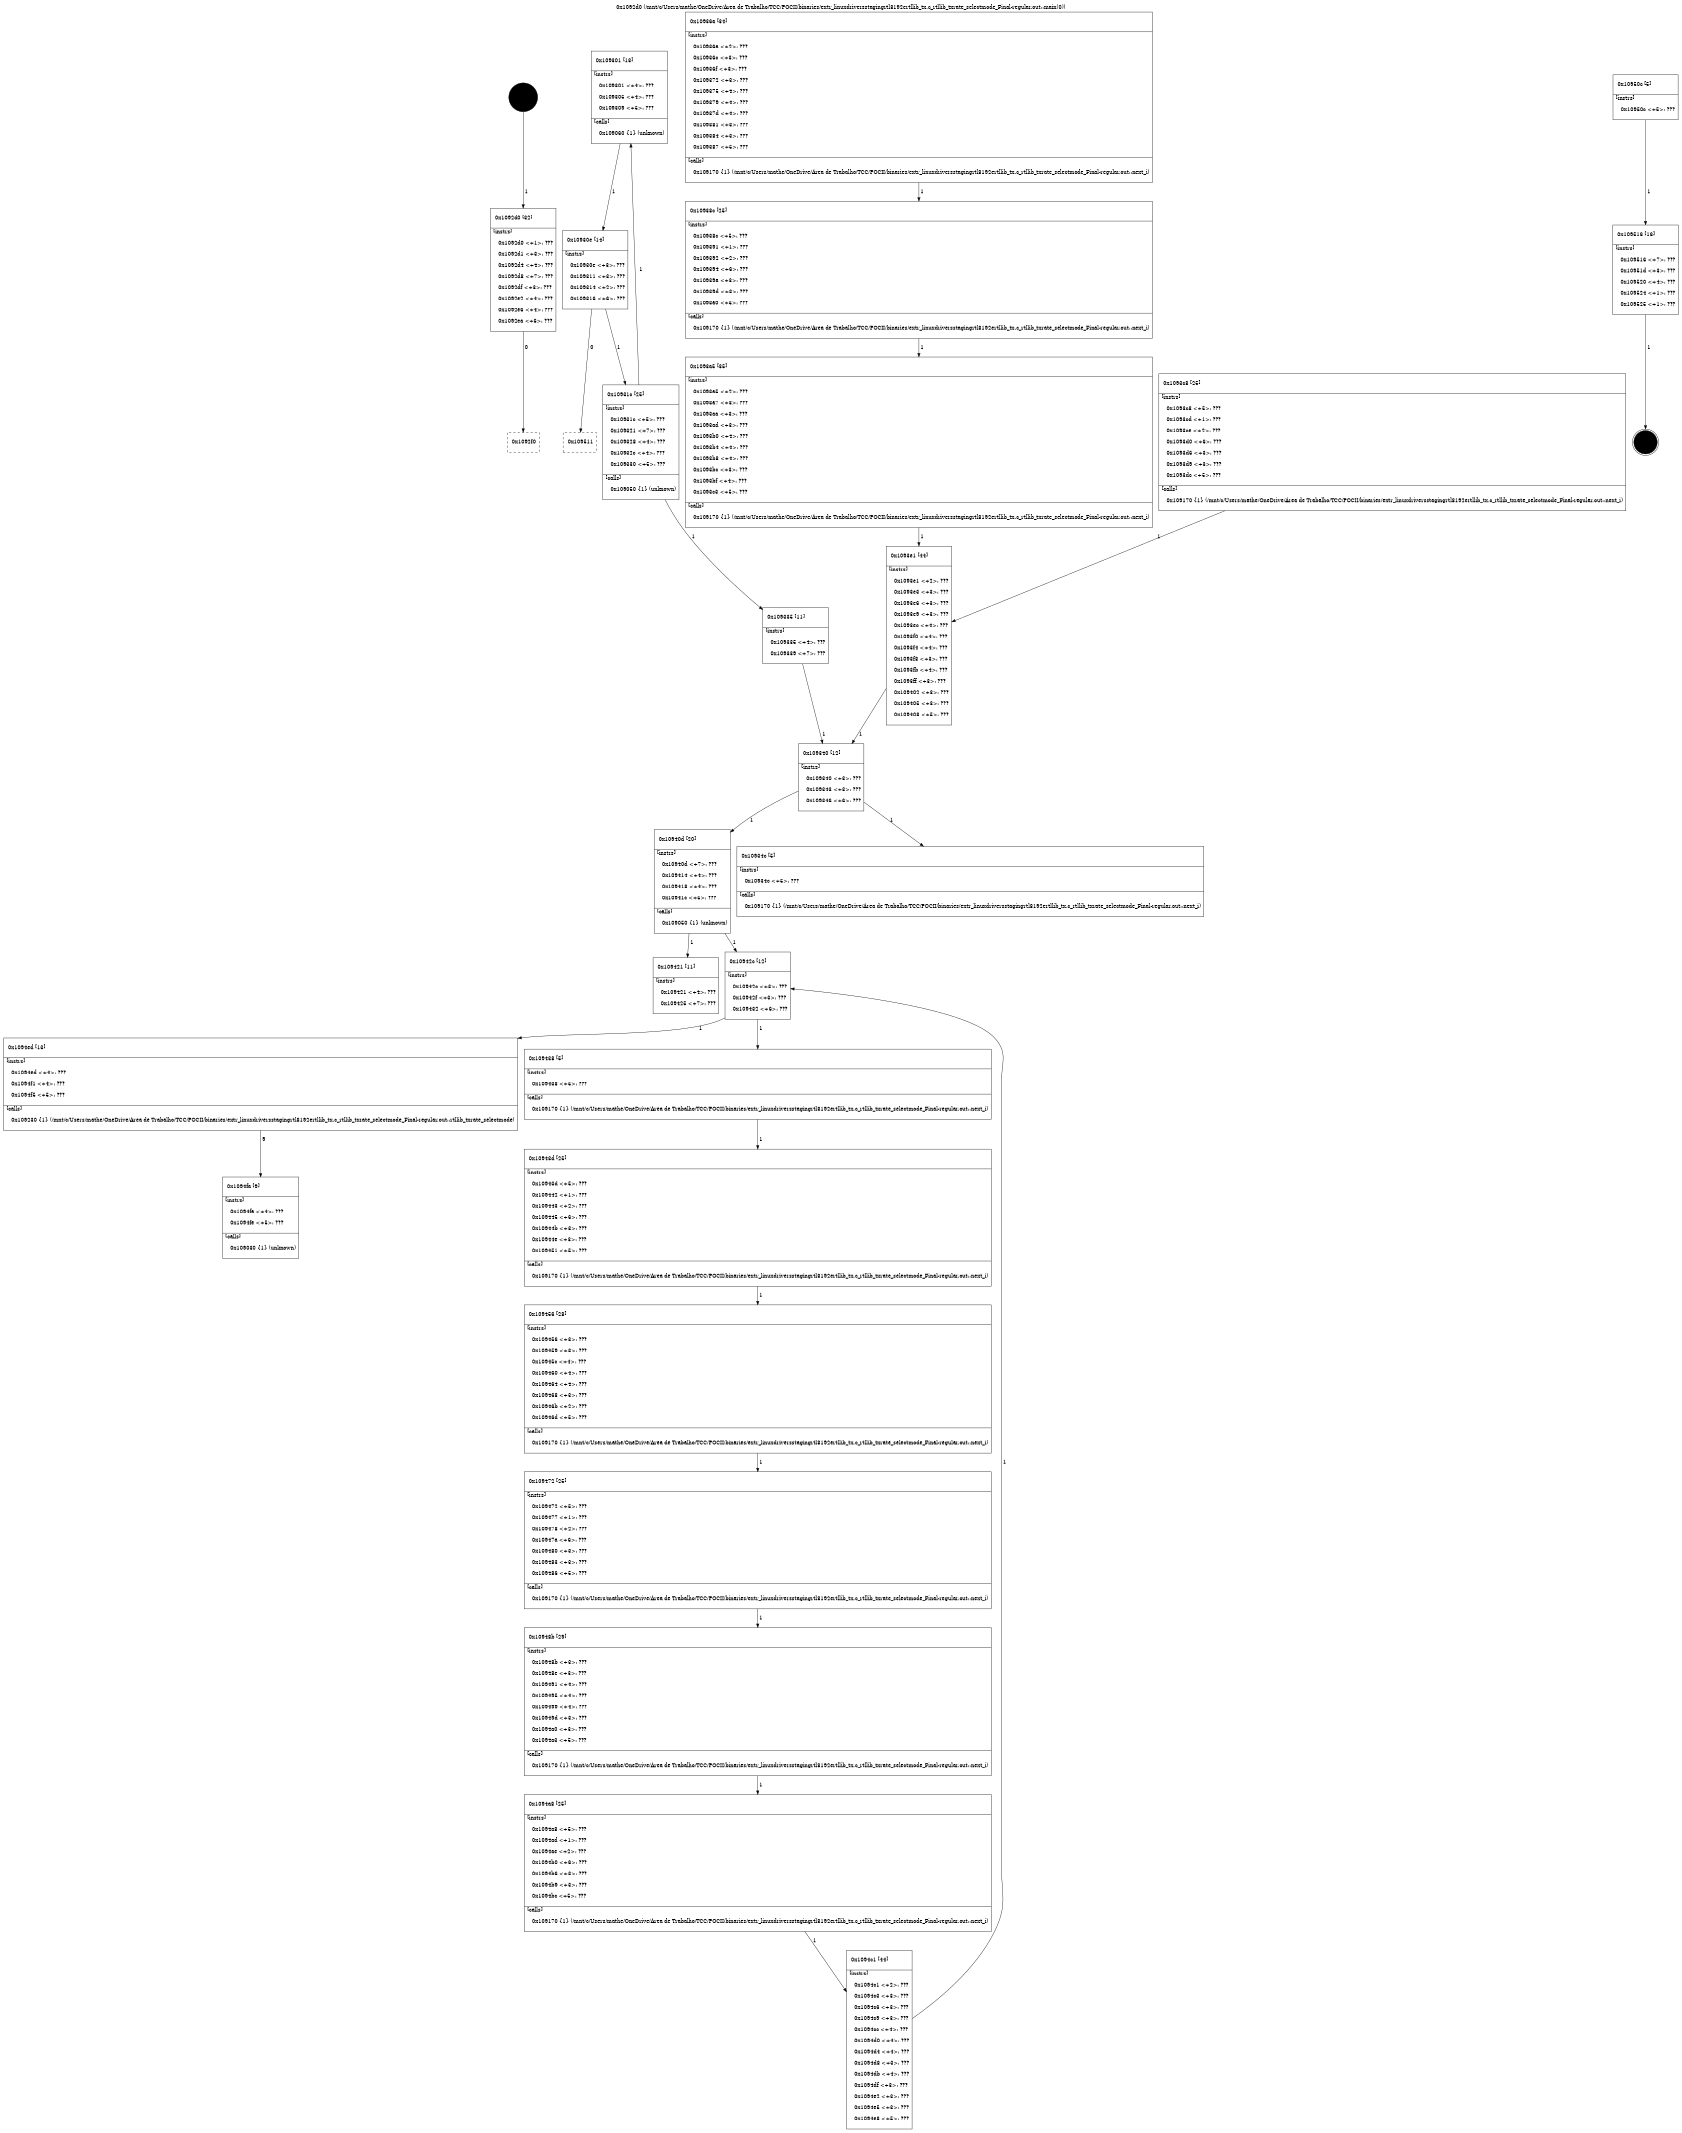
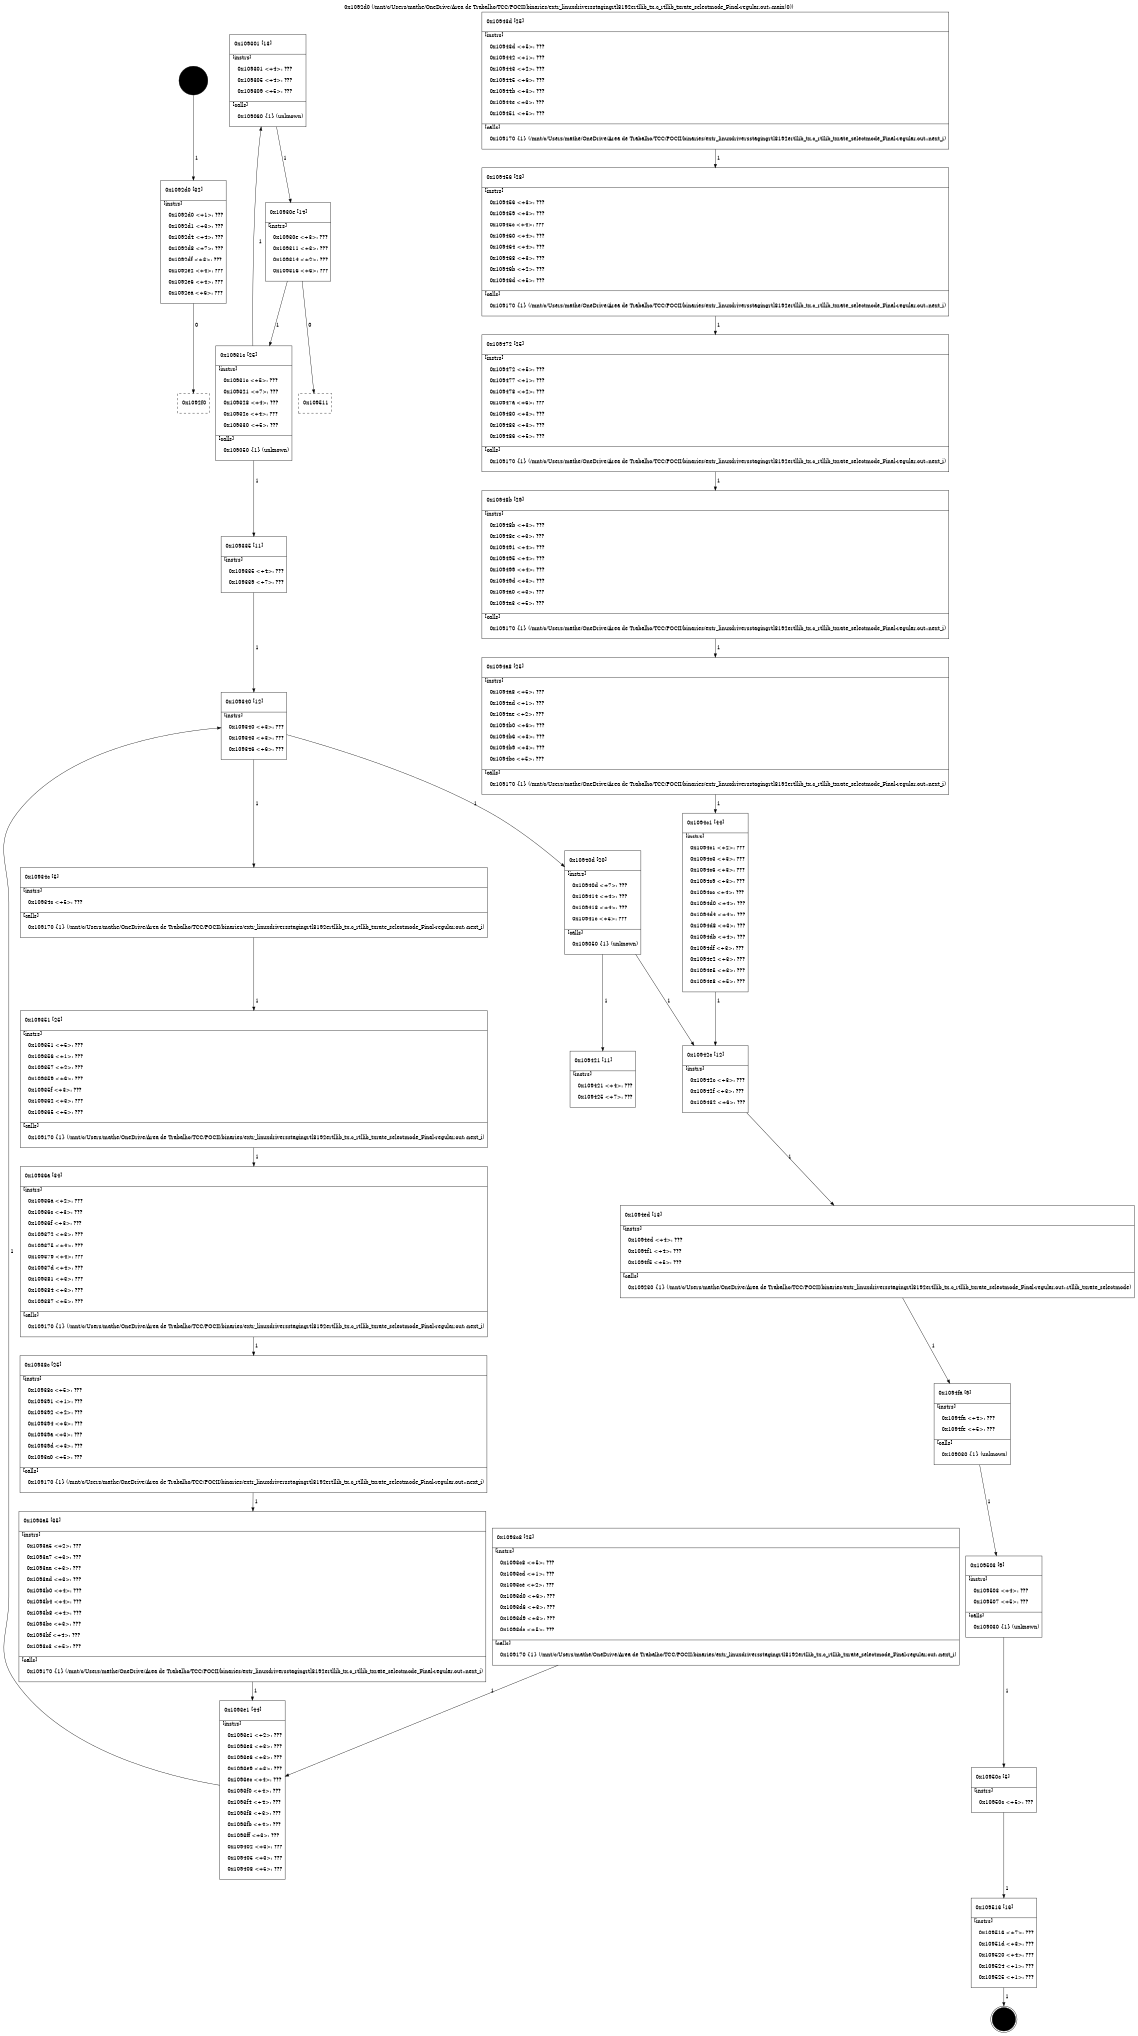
node "0x109351 [25]": added
node "0x109438 [5]": removed
edge "0x1094ed [13]" -> "0x1094fa [9]": label " 9" -> " 1"
node "0x109503 [9]": added
